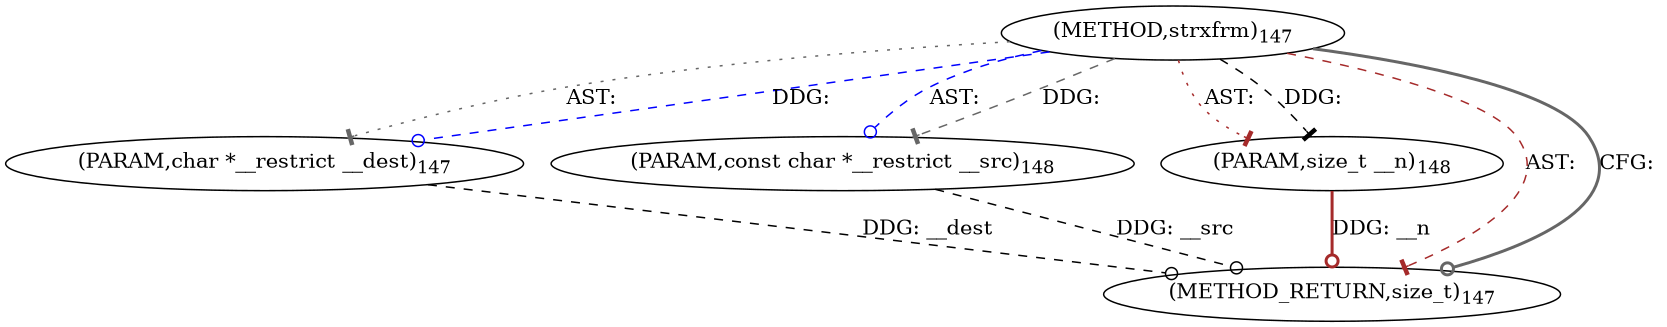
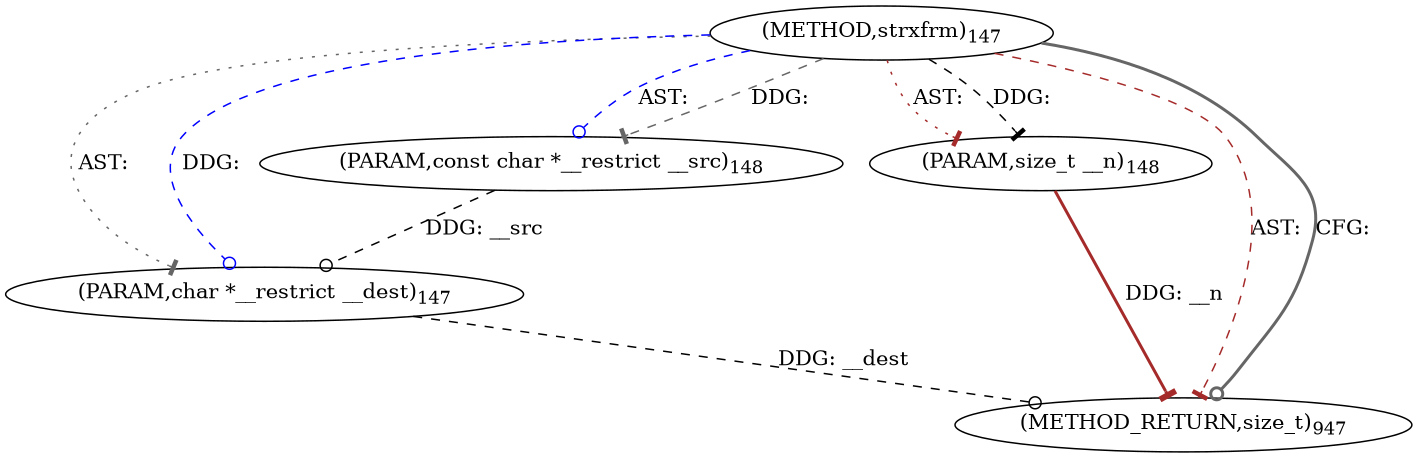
edge "(PARAM,size_t __n)" -> "(METHOD_RETURN,size_t)": arrowhead odot -> tee
edge "(PARAM,const char *__restrict __src)" -> "(METHOD_RETURN,size_t)": now "(PARAM,const char *__restrict __src)" -> "(PARAM,char *__restrict __dest)"
node "(METHOD_RETURN,size_t)": text "147" -> "947"
